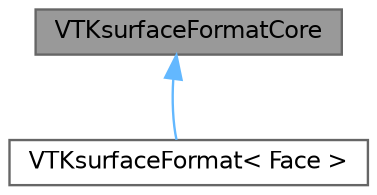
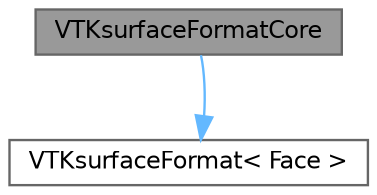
edge "VTKsurfaceFormat< Face >" -> "VTKsurfaceFormatCore": reversed
